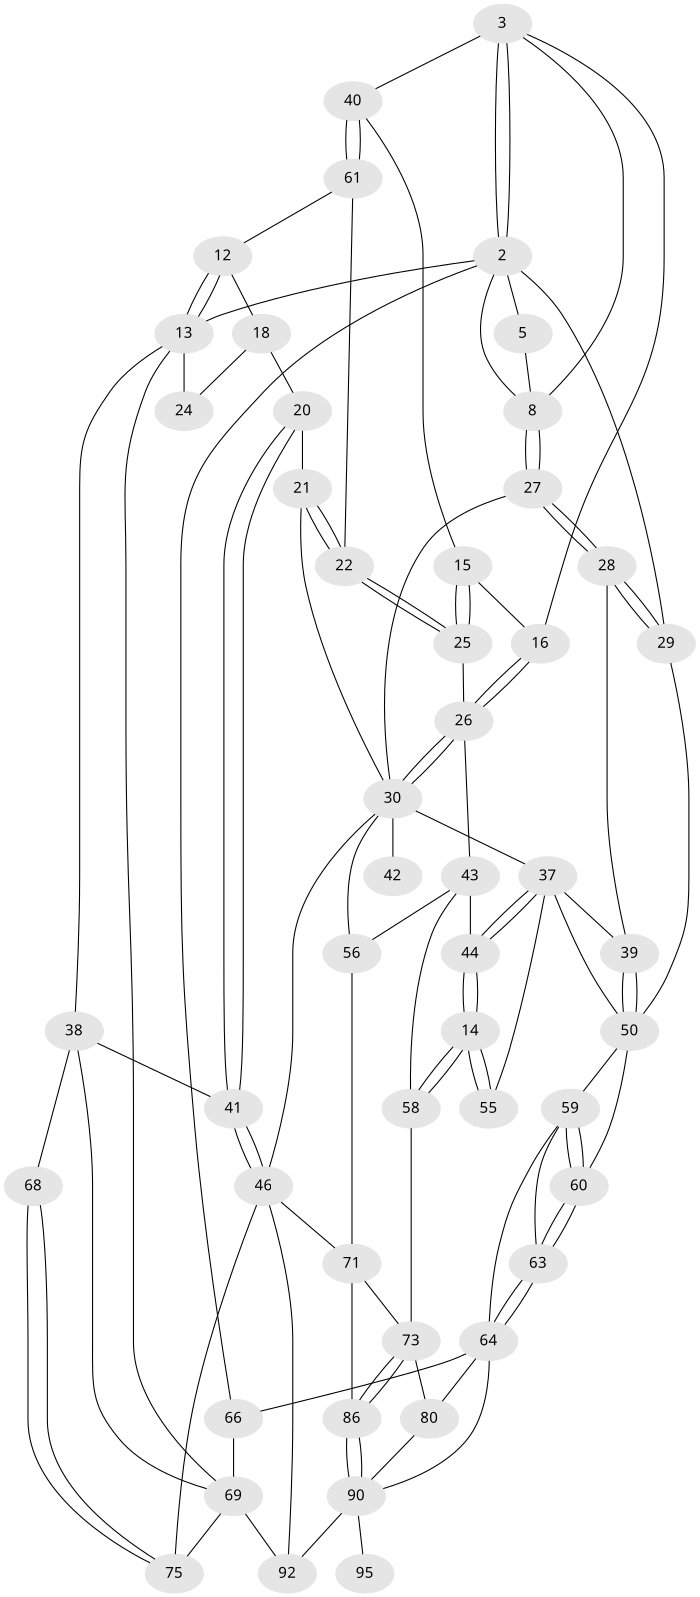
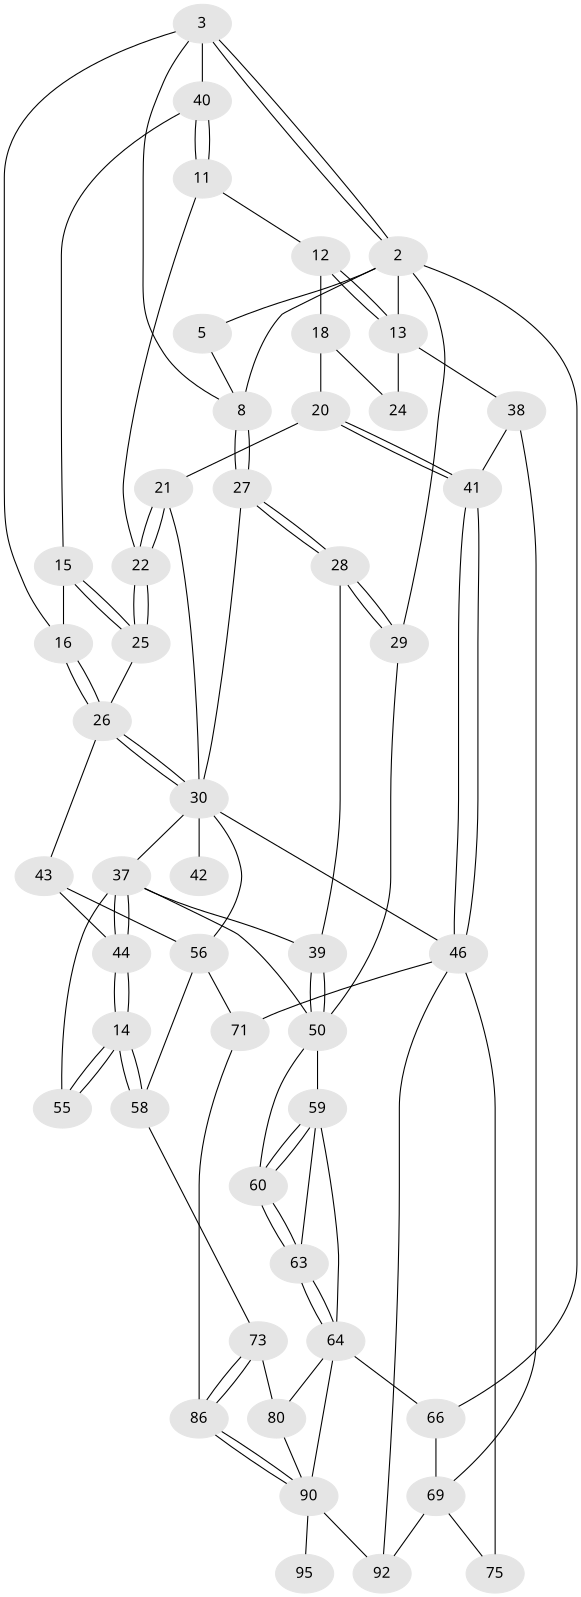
node "61": label "61" -> "11"
edge "13" -- "69": removed
edge "43" -- "58": now "56" -- "58"
node "68": removed
edge "71" -- "73": removed
